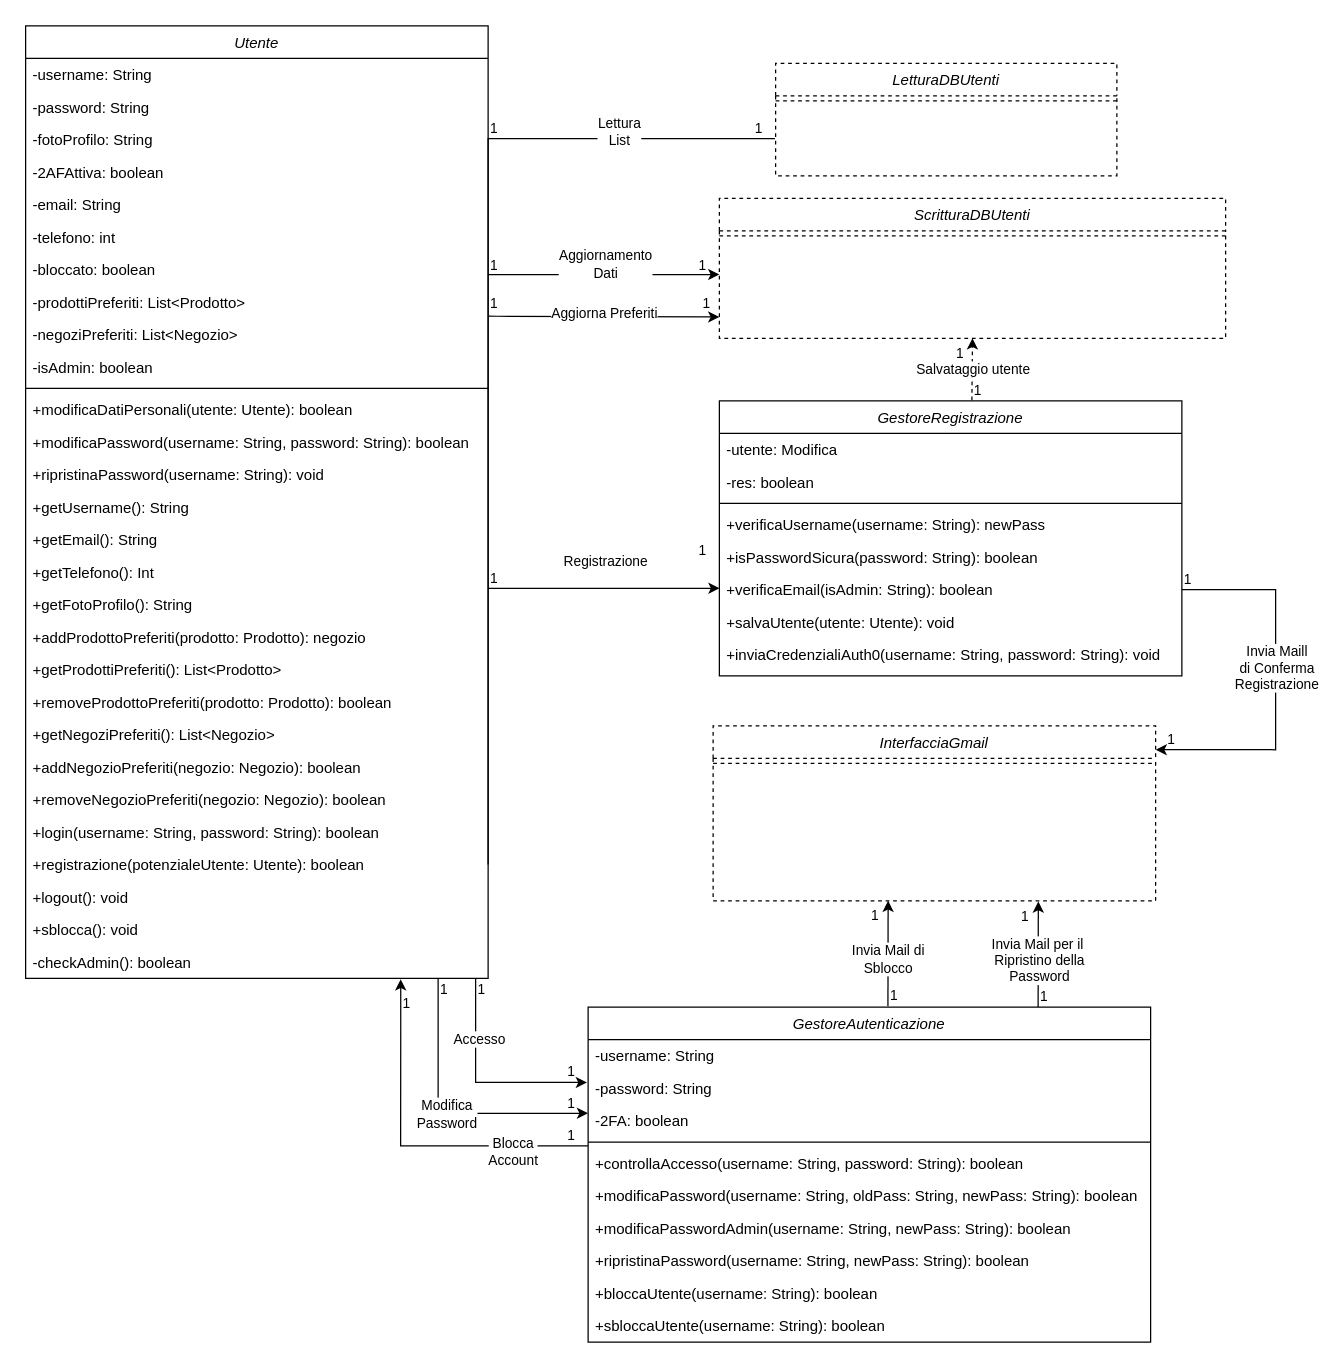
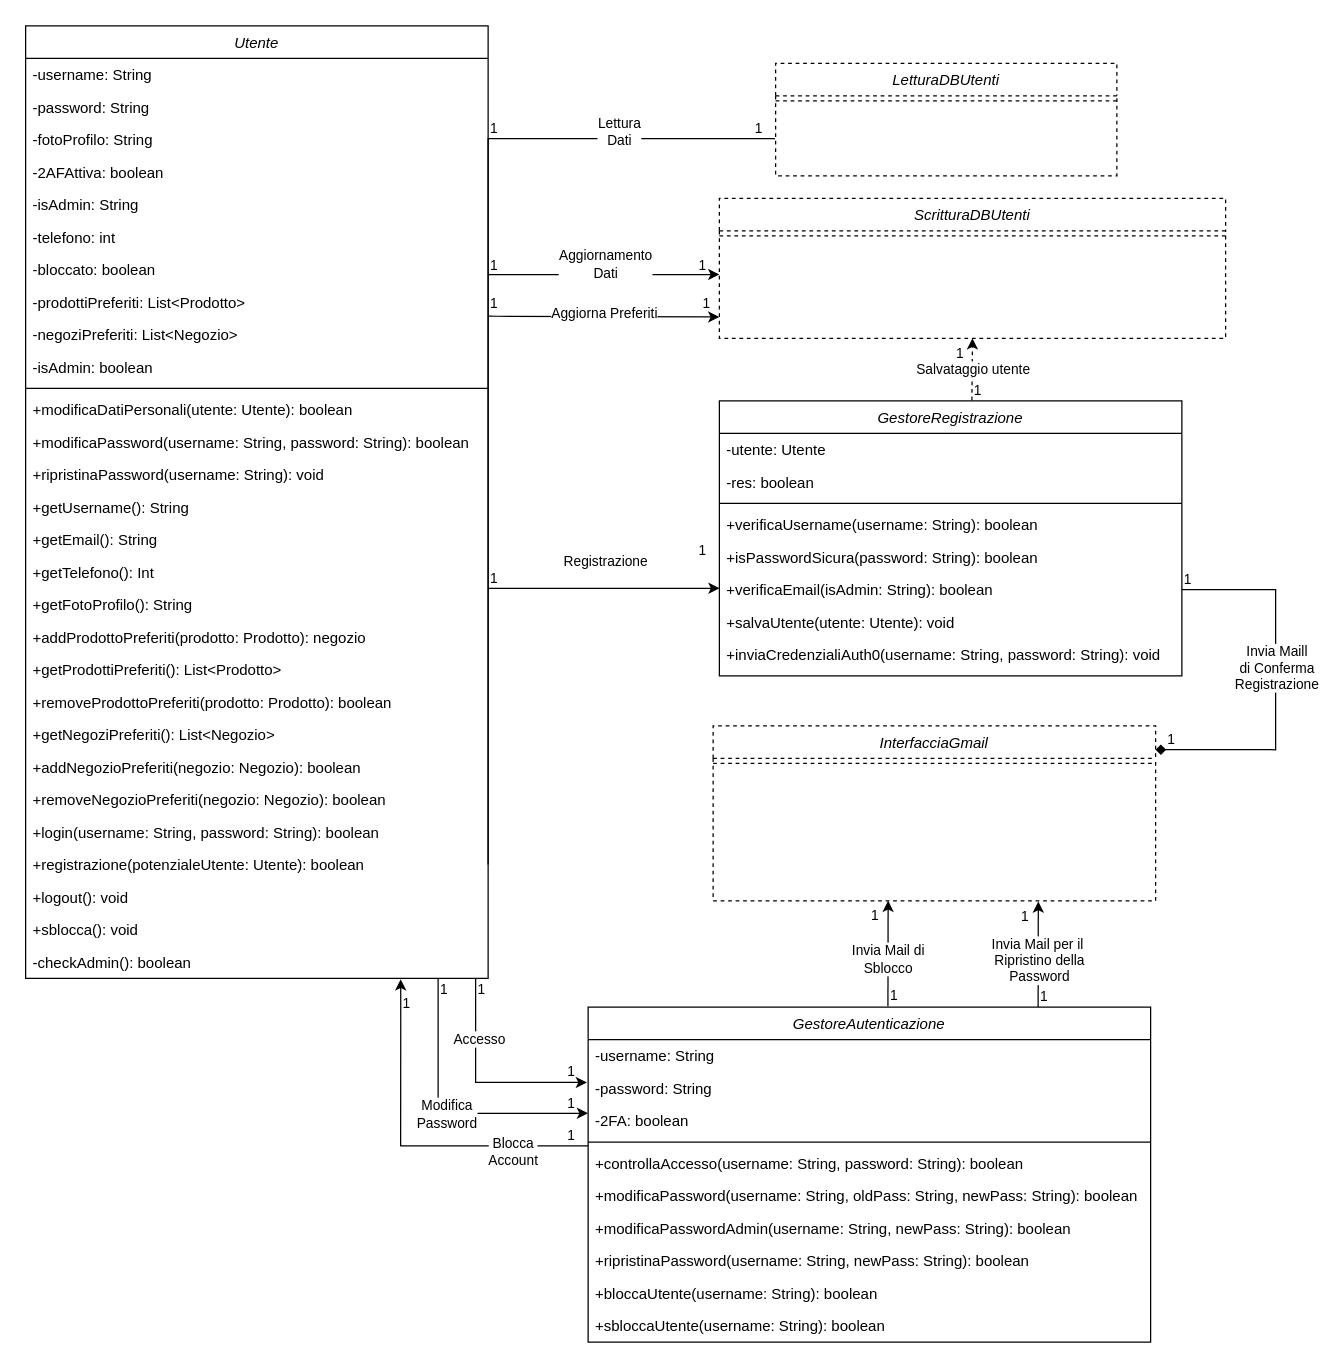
node "Lettura List": label "Lettura List" -> "Lettura Dati"
node "-email: String": label "-email: String" -> "-isAdmin: String"
node "-utente: Modifica": label "-utente: Modifica" -> "-utente: Utente"
node "+verificaUsername(username: String): newPass": label "+verificaUsername(username: String): newPass" -> "+verificaUsername(username: String): boolean"
edge "+verificaEmail(isAdmin: String): boolean" -> "InterfacciaGmail": arrowhead classic -> diamond
